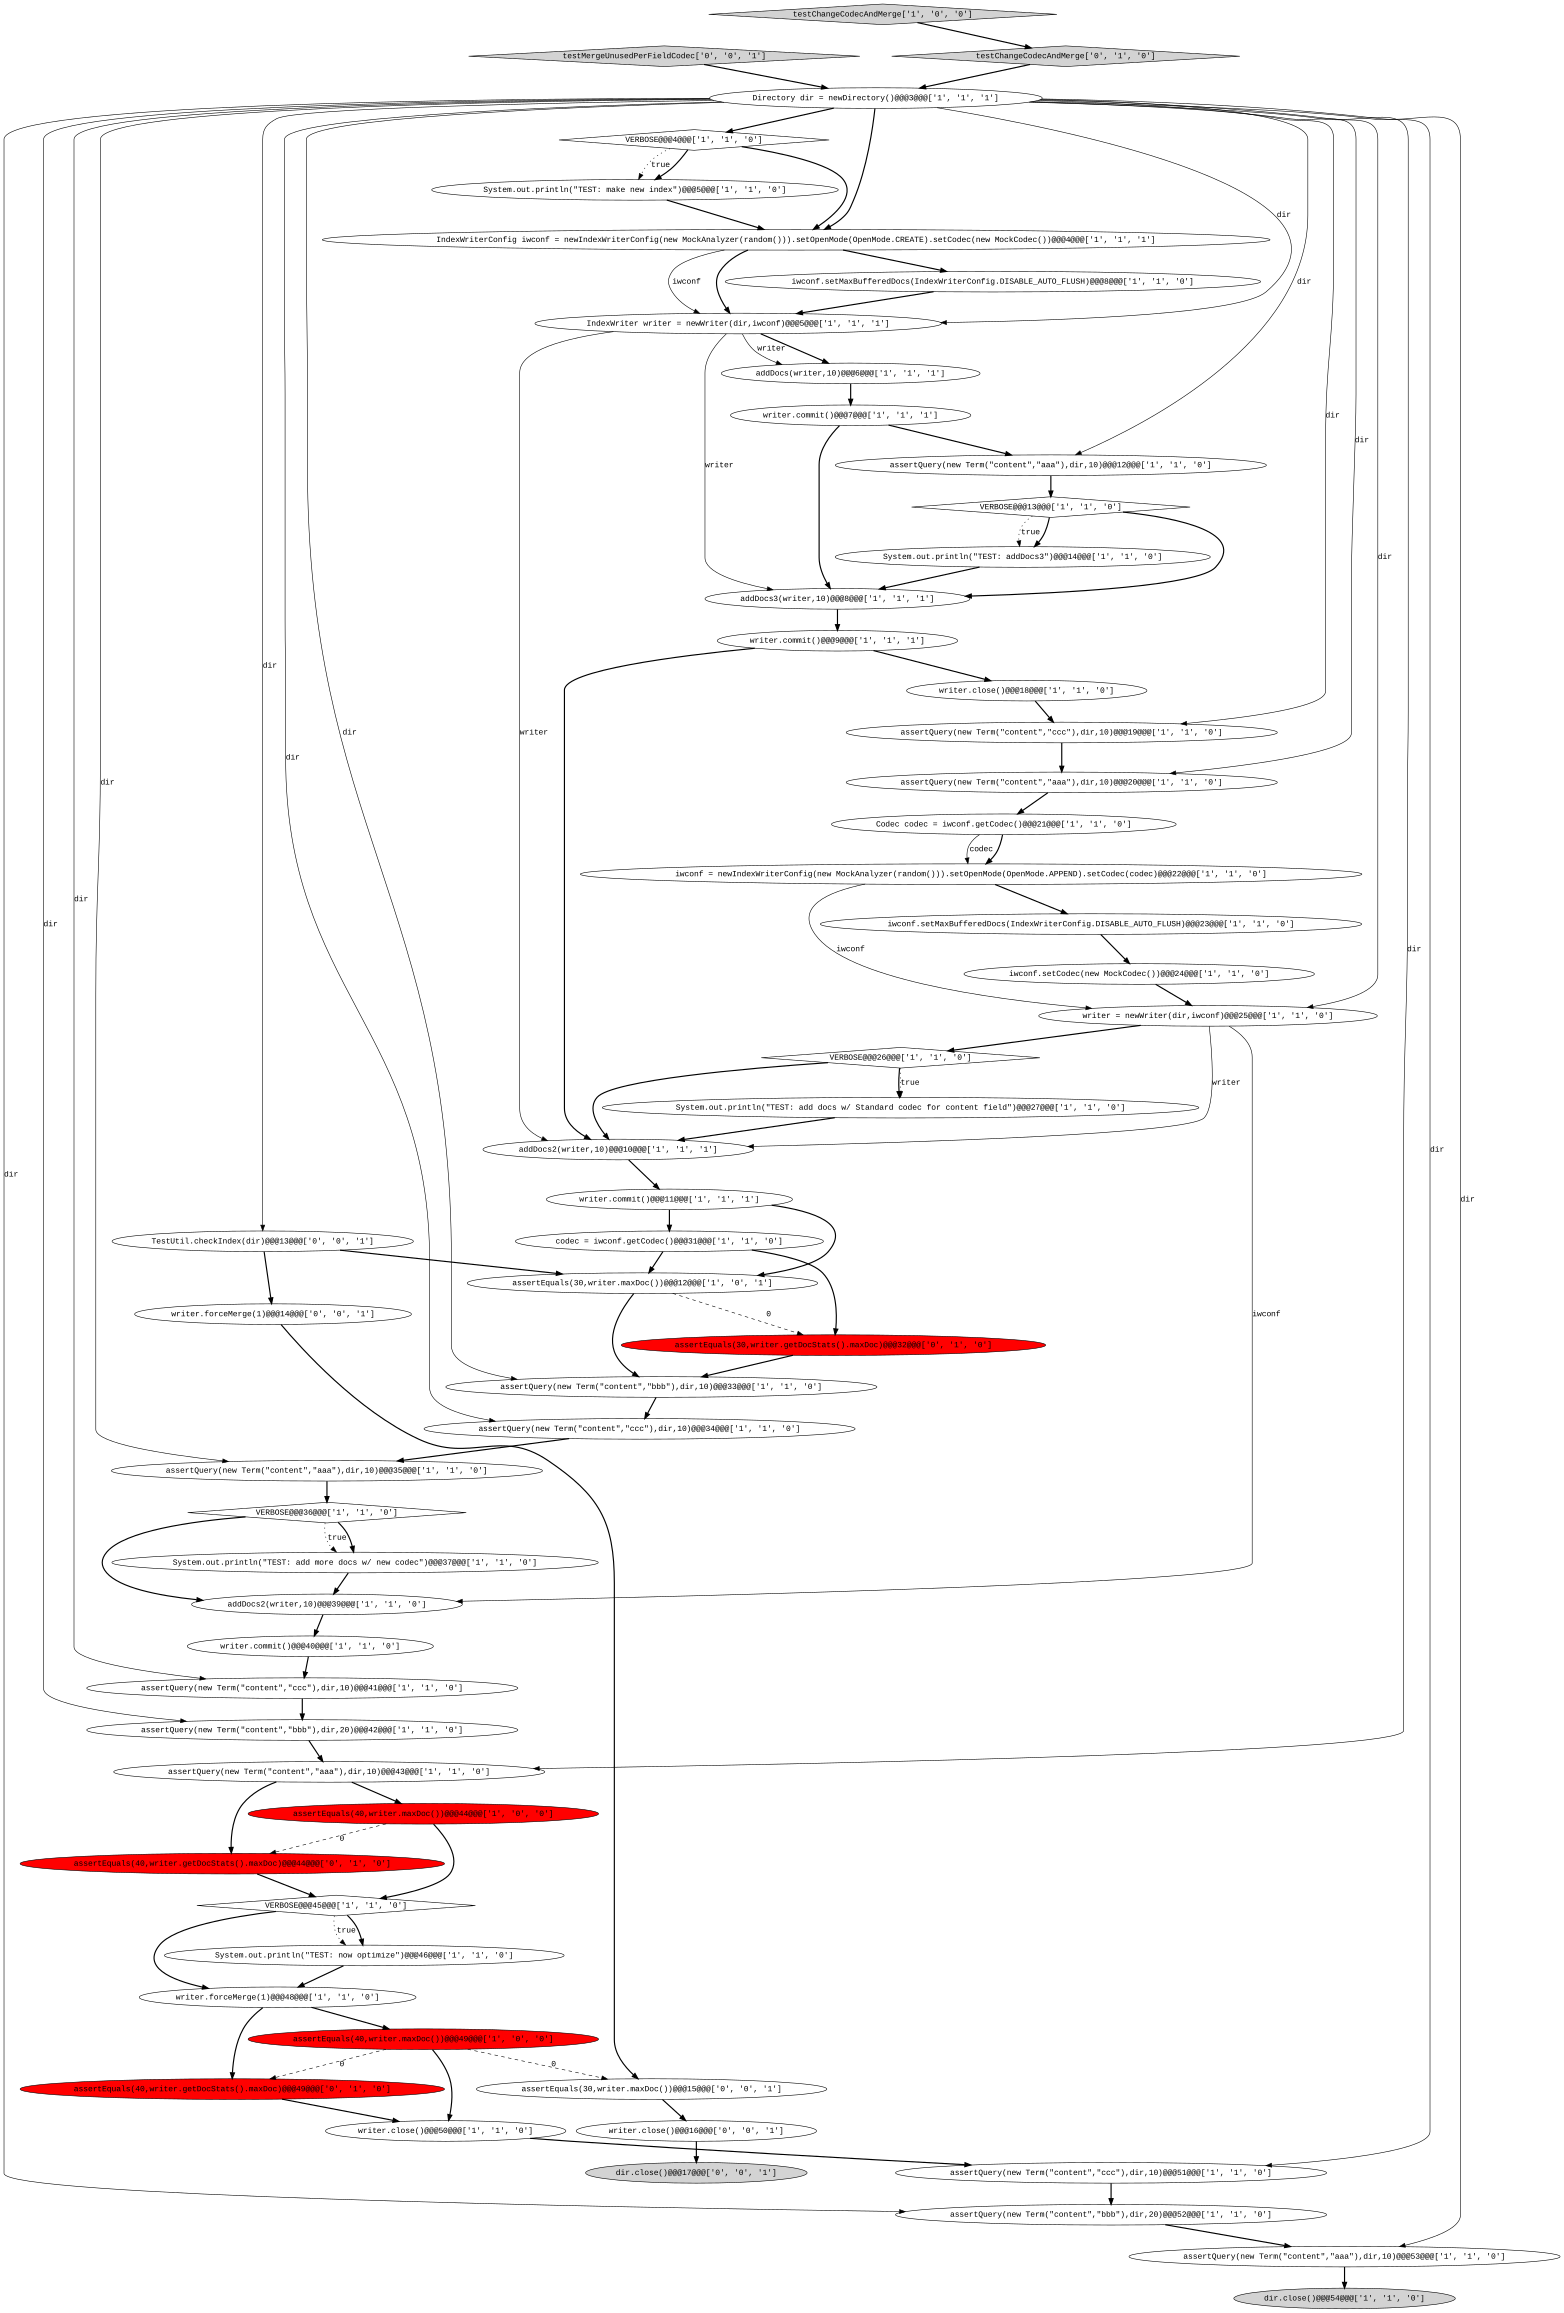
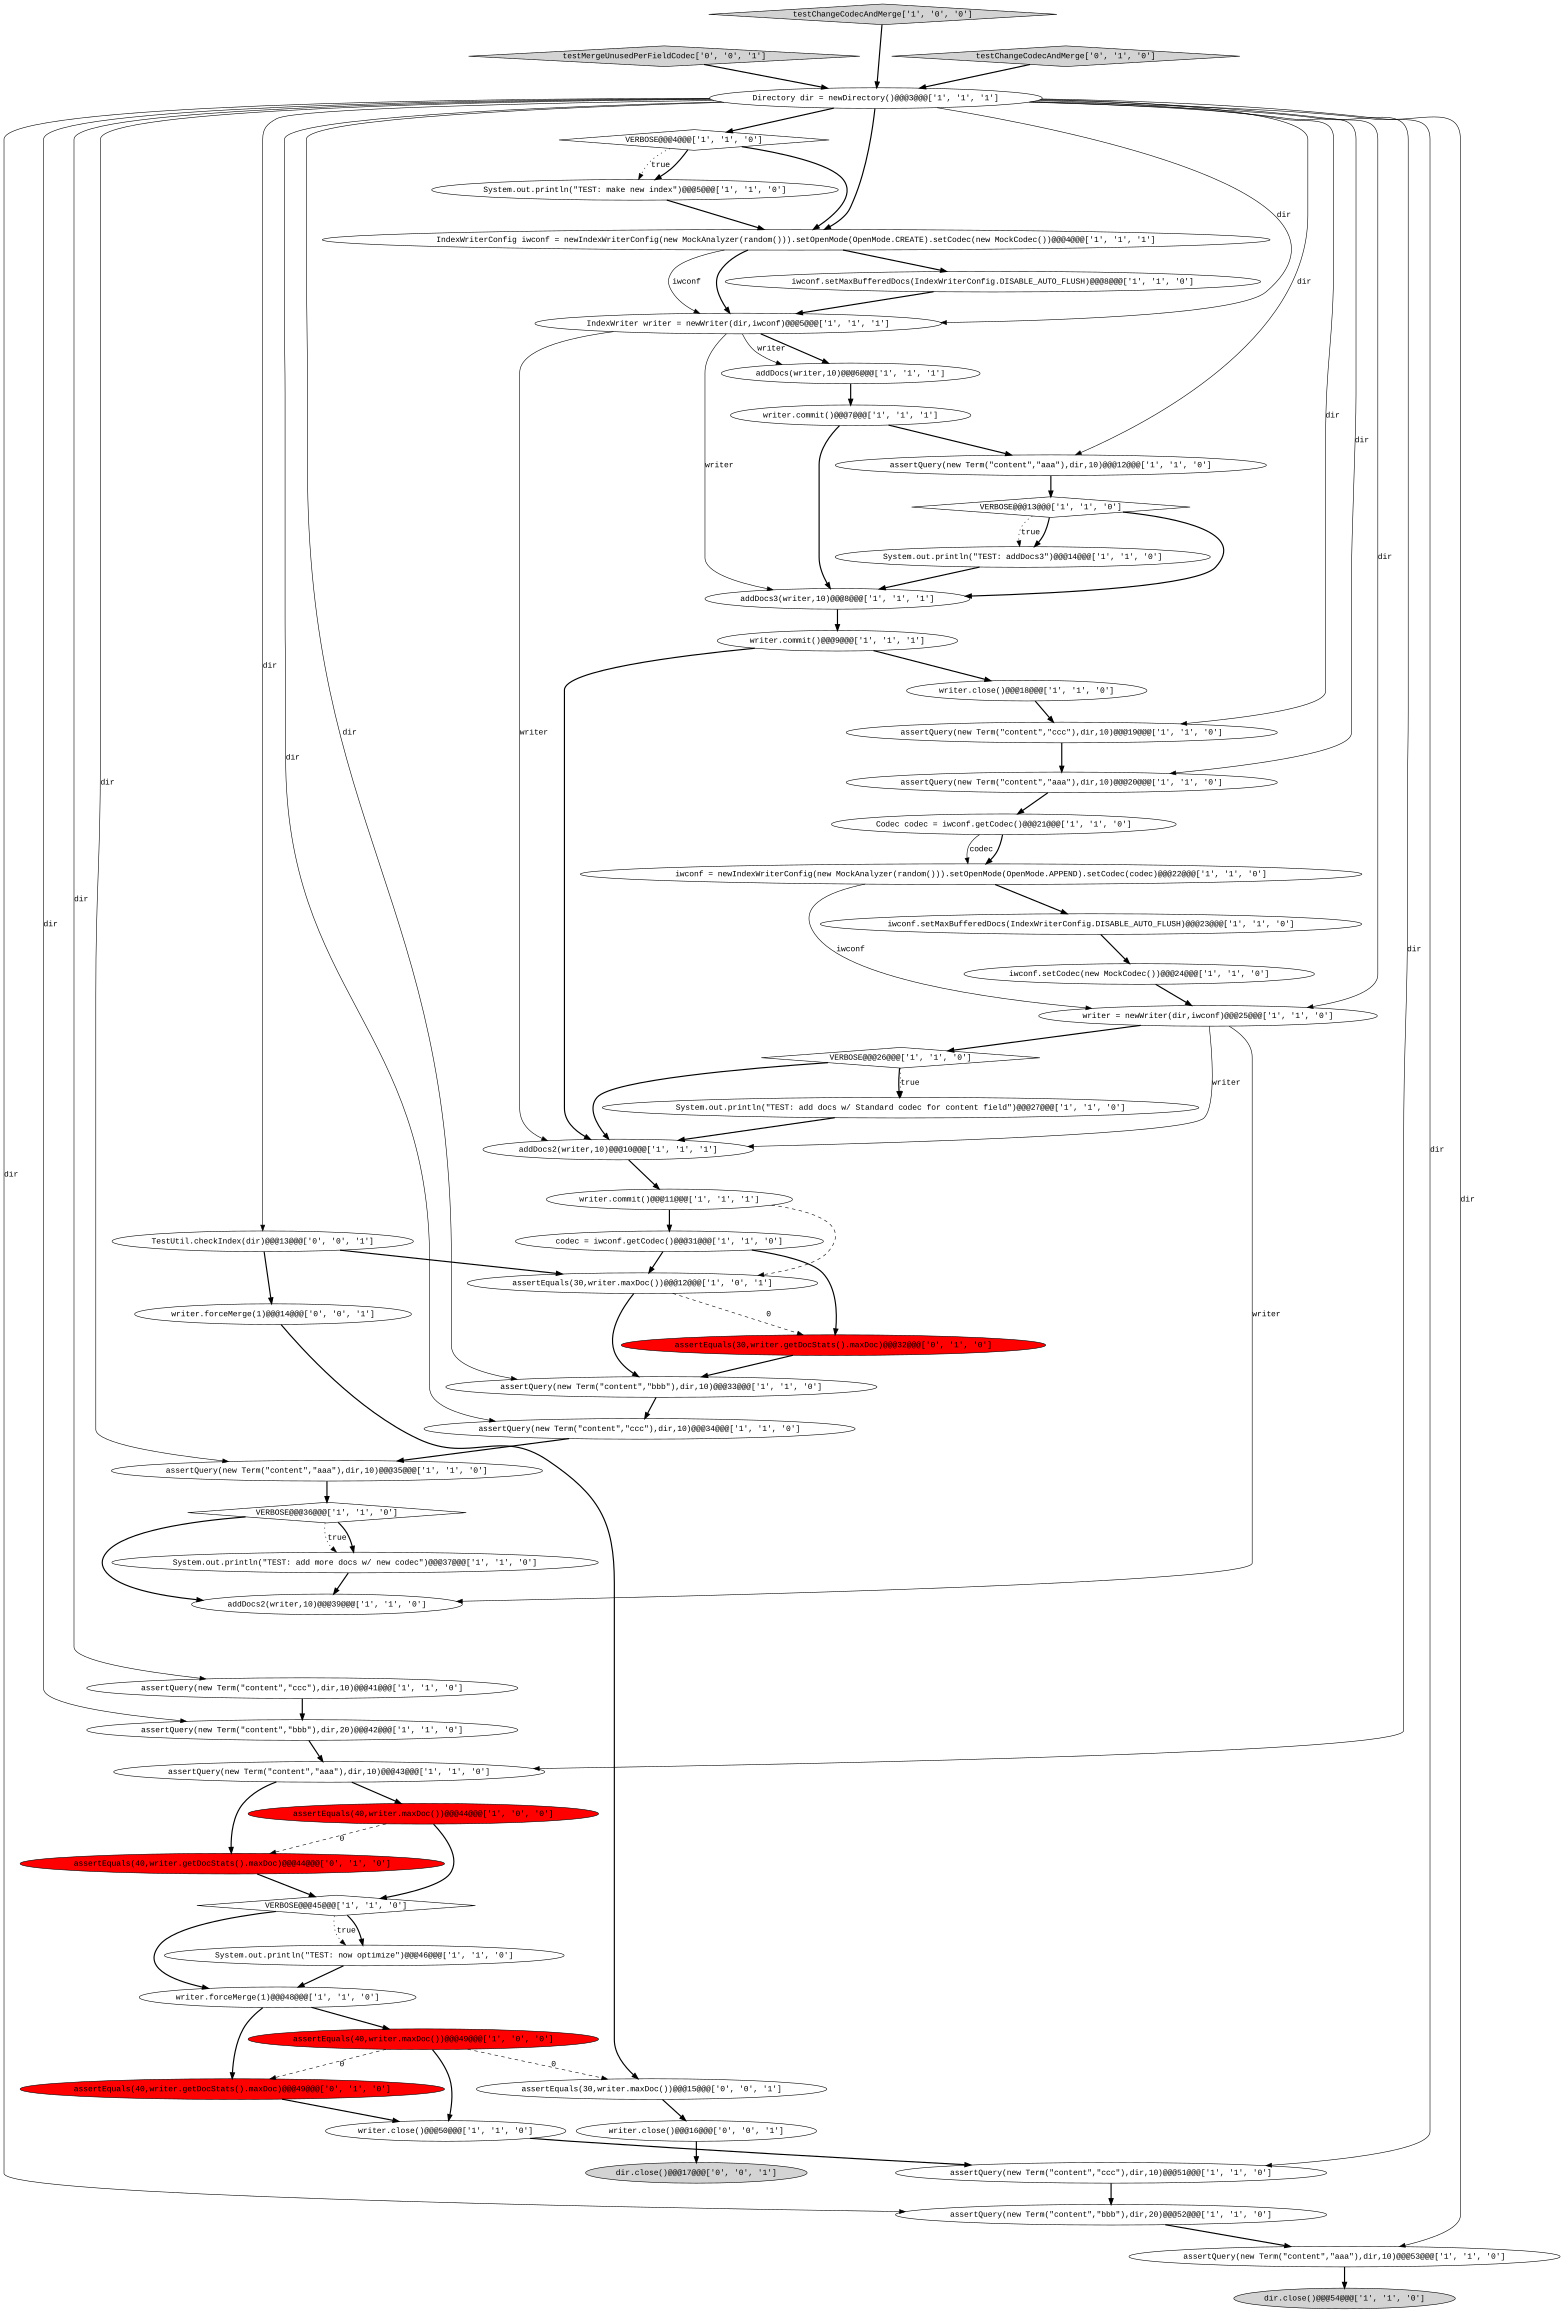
edge "testChangeCodecAndMerge['1', '0', '0']" -> "testChangeCodecAndMerge['0', '1', '0']": now "testChangeCodecAndMerge['1', '0', '0']" -> "Directory dir = newDirectory()@@@3@@@['1', '1', '1']"
edge "writer.commit()@@@11@@@['1', '1', '1']" -> "assertEquals(30,writer.maxDoc())@@@12@@@['1', '0', '1']": style bold -> dashed
edge "writer = newWriter(dir,iwconf)@@@25@@@['1', '1', '0']" -> "addDocs2(writer,10)@@@39@@@['1', '1', '0']": label "iwconf" -> "writer"
node "writer.commit()@@@40@@@['1', '1', '0']": removed
